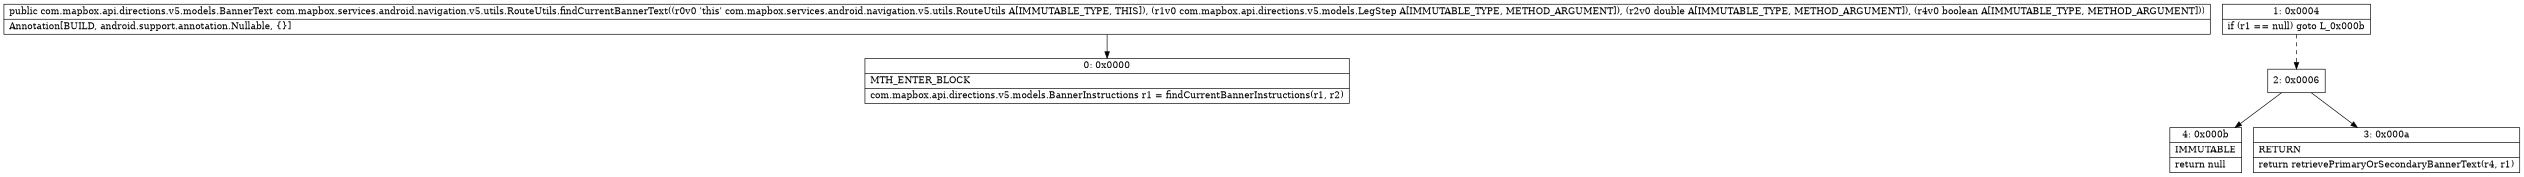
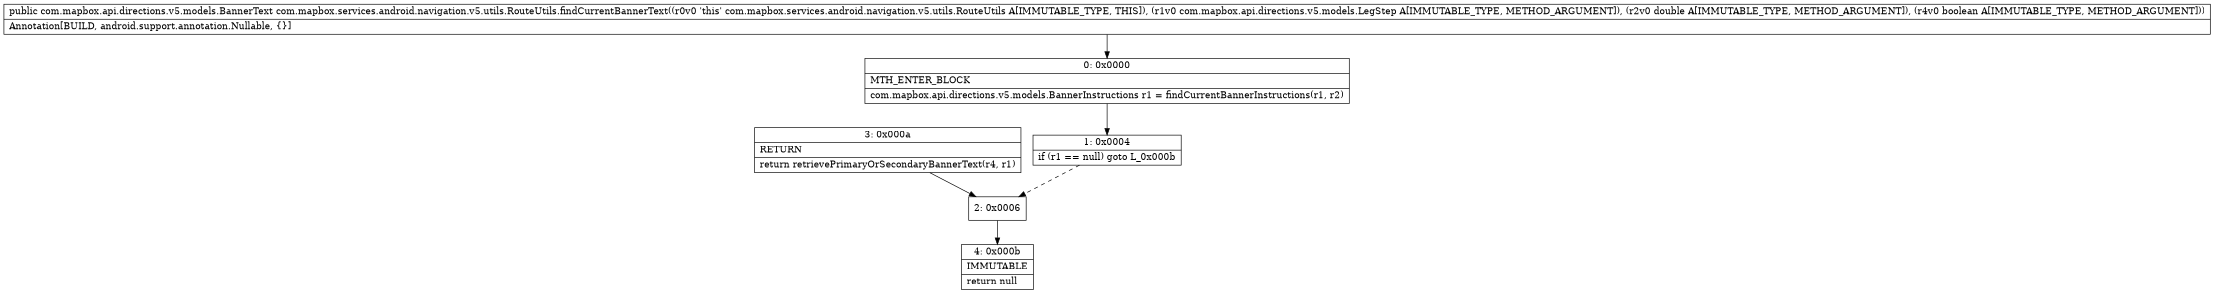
edge "2: 0x0006" -> "3: 0x000a": reversed
edge "0: 0x0000" -> "1: 0x0004": added
